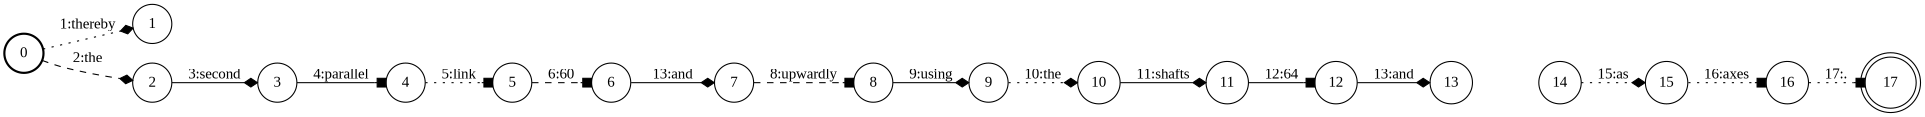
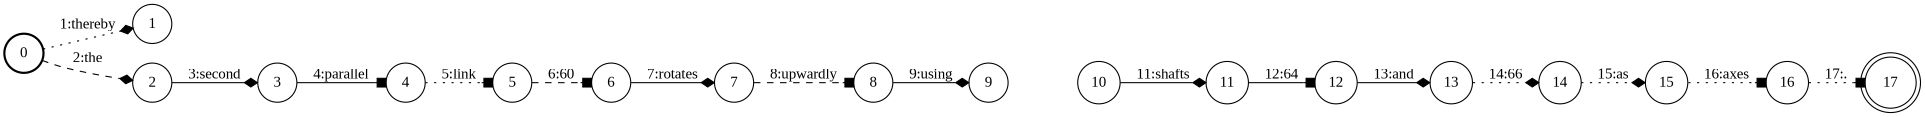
edge "6" -> "7": label "13:and" -> "7:rotates"
edge "9" -> "10": removed, label "10:the"
edge "13" -> "14": added, label "14:66"
